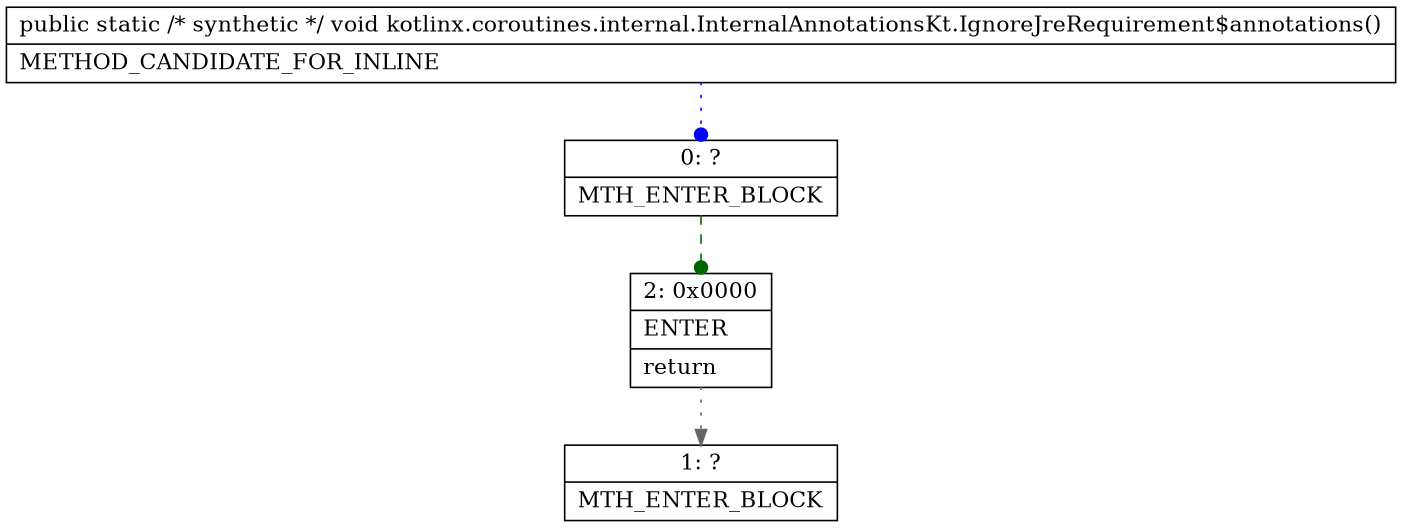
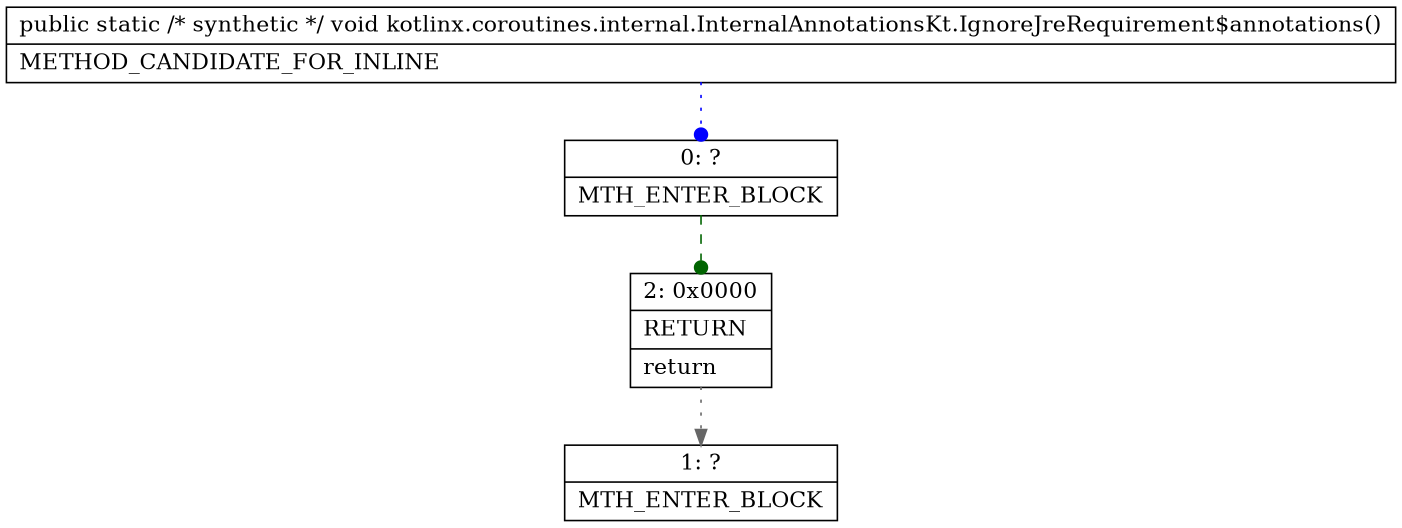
node "2: 0x0000": text "ENTER" -> "RETURN"
